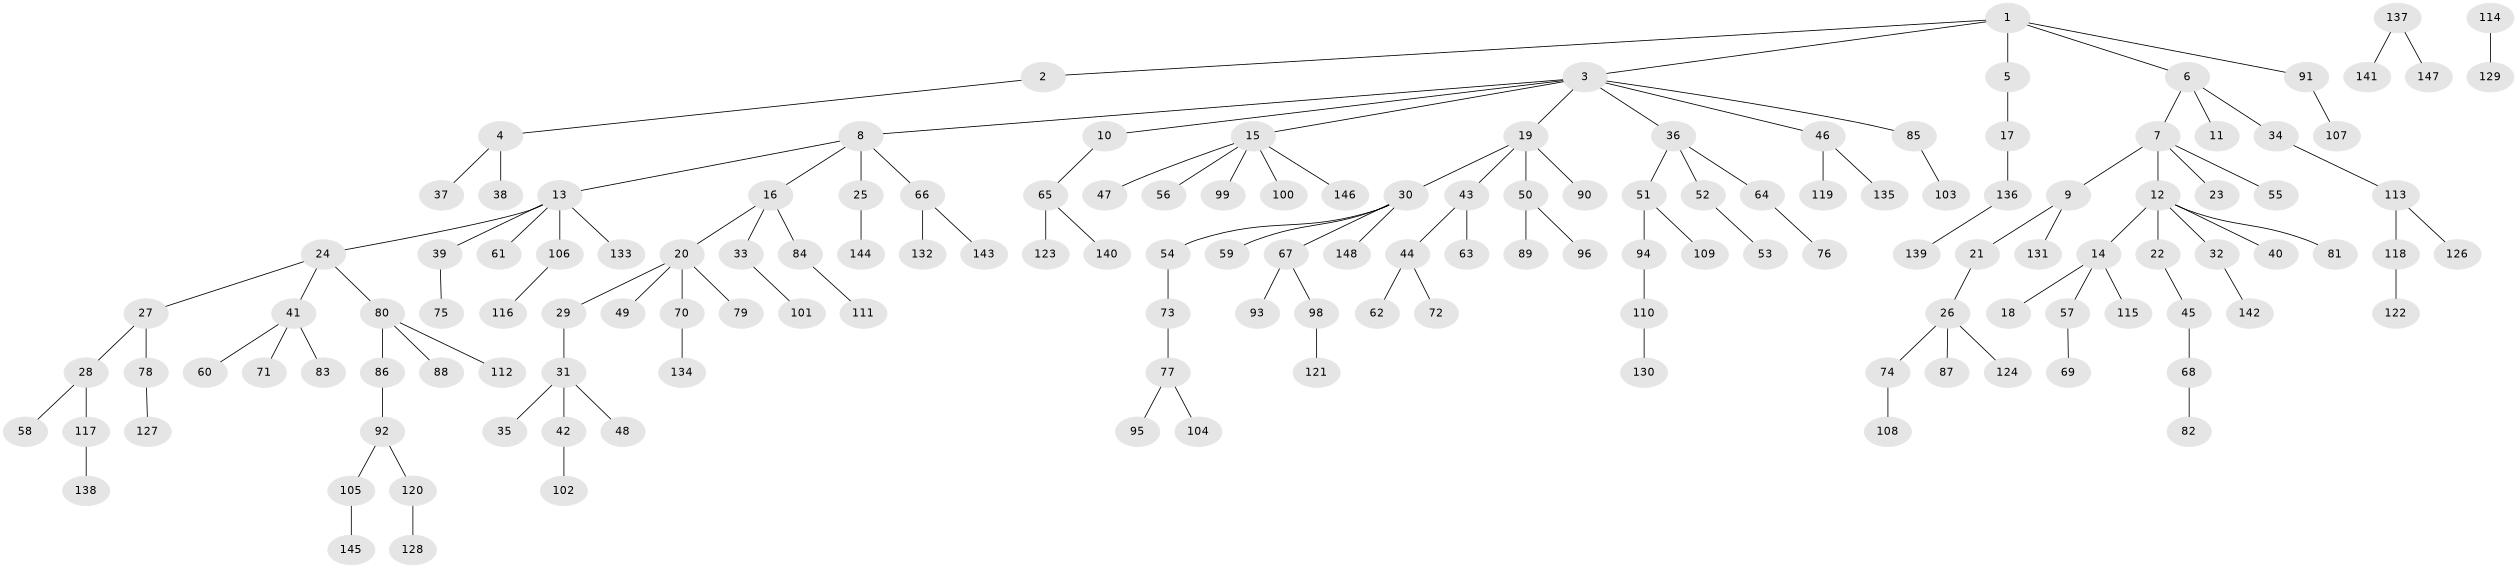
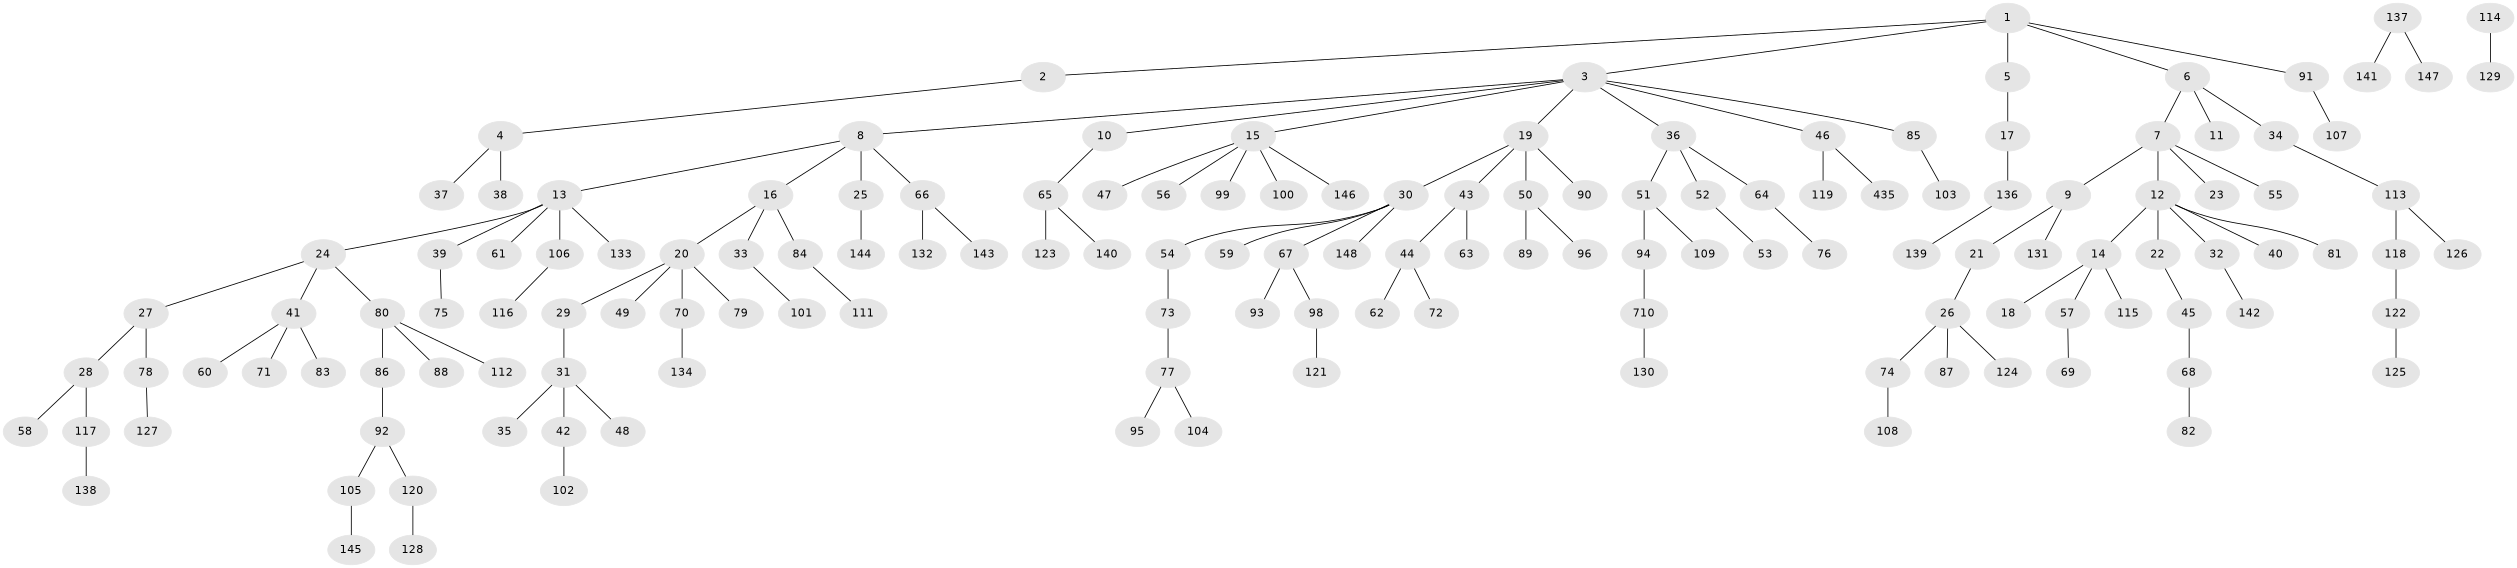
node "135": label "135" -> "435"
node "110": label "110" -> "710"
node "125": added
